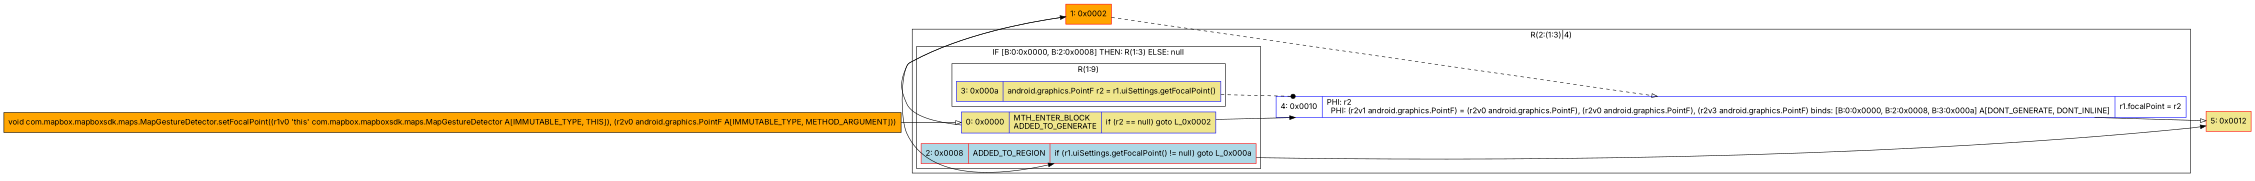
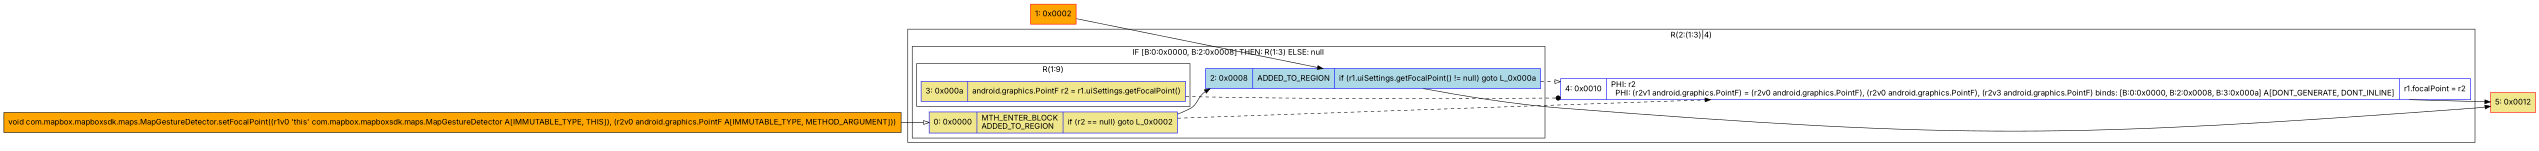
edge "0: 0x0000" -> "1: 0x0002": now "0: 0x0000" -> "2: 0x0008"
edge "1: 0x0002" -> "4: 0x0010": now "2: 0x0008" -> "4: 0x0010"
edge "0: 0x0000" -> "4: 0x0010": style solid -> dashed
edge "4: 0x0010" -> "5: 0x0012": arrowhead onormal -> normal
node "0: 0x0000": text "ADDED_TO_GENERATE" -> "ADDED_TO_REGION"
node "2: 0x0008": color red -> blue
